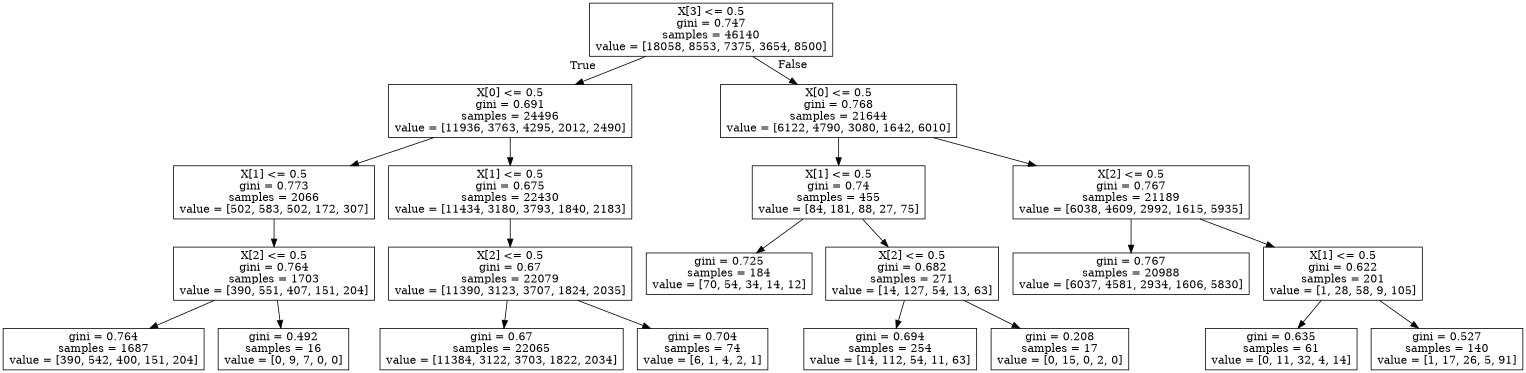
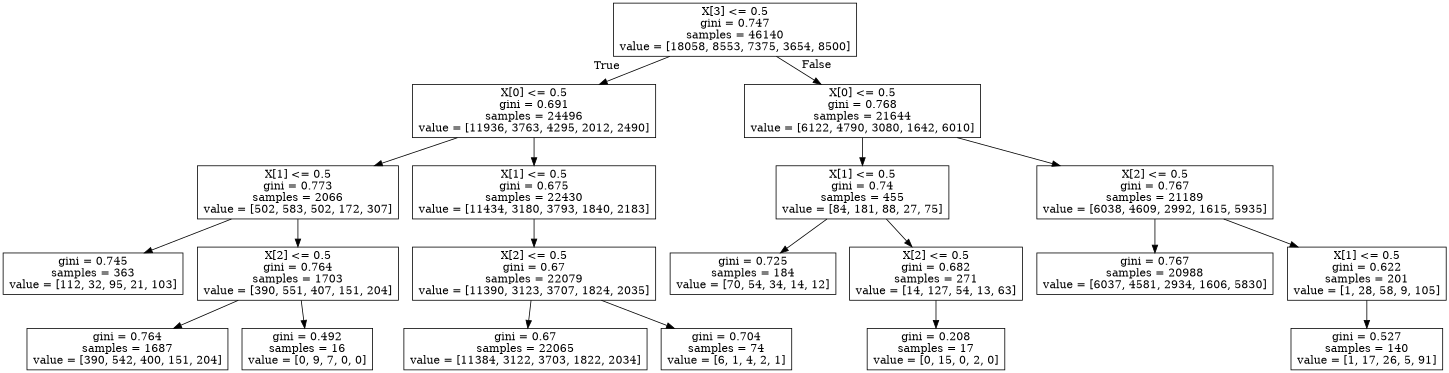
node "gini = 0.745 samples = 363 value = [112, 32, 95, 21, 103]": added
node "gini = 0.694 samples = 254 value = [14, 112, 54, 11, 63]": removed
node "gini = 0.635 samples = 61 value = [0, 11, 32, 4, 14]": removed
